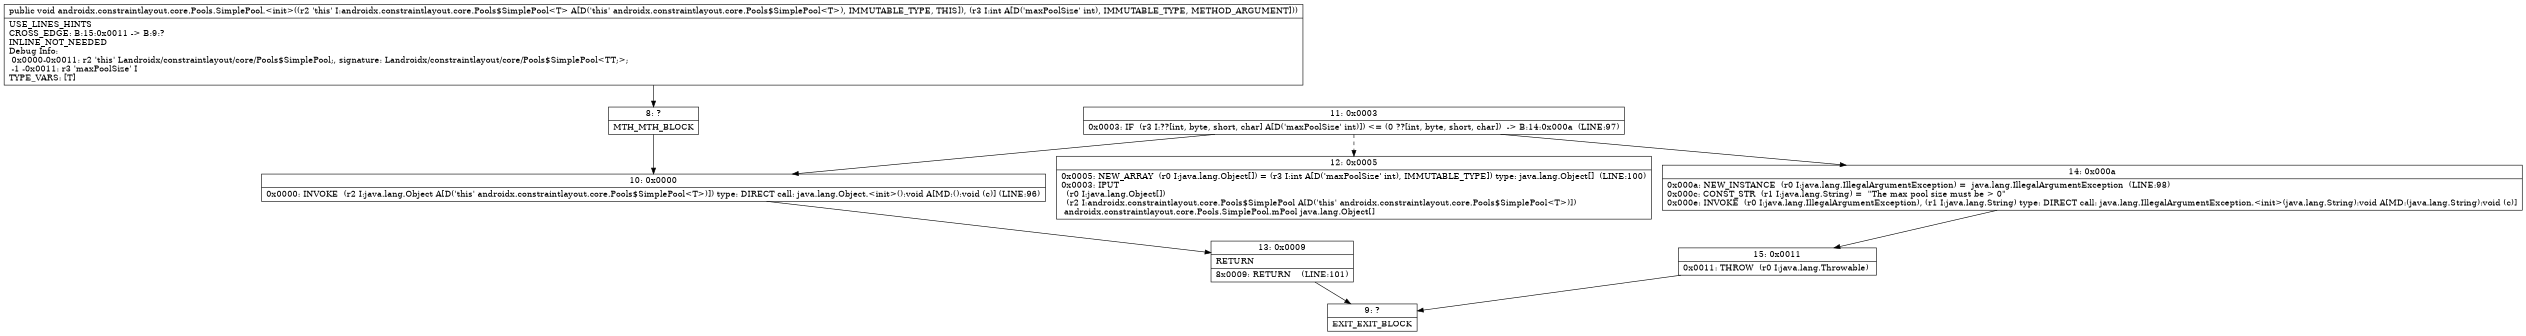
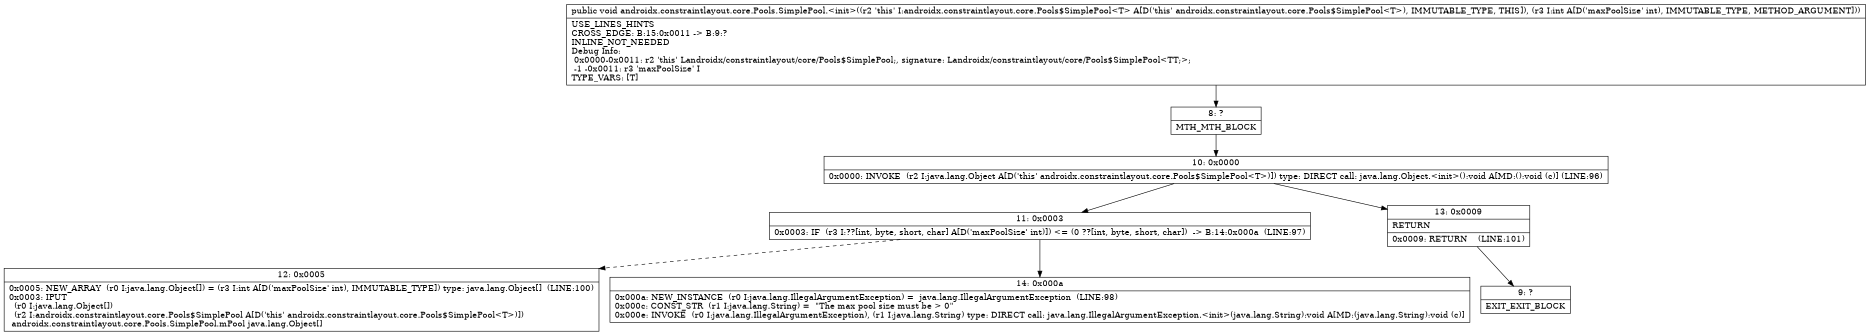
edge "11: 0x0003" -> "10: 0x0000": reversed
node "15: 0x0011": removed
node "13: 0x0009": text "8x0009: RETURN    (LINE:101)" -> "0x0009: RETURN    (LINE:101)"
